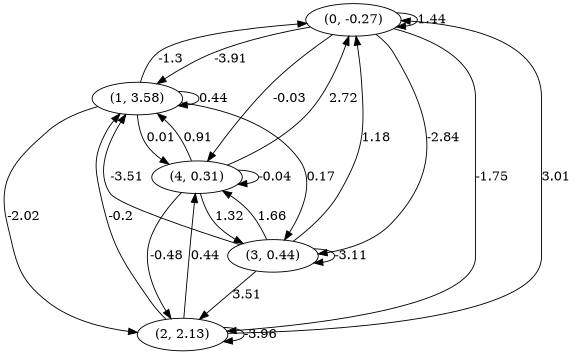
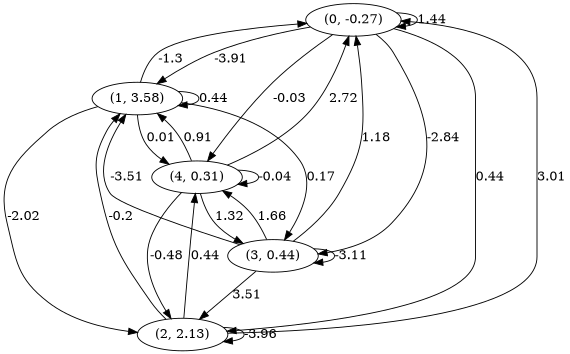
edge "(0, -0.27)" -> "(2, 2.13)": label "-1.75" -> "0.44"
